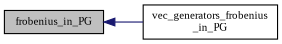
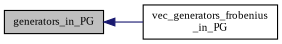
node "frobenius_in_PG": label "frobenius_in_PG" -> "generators_in_PG"
